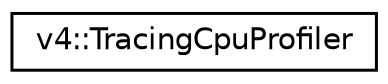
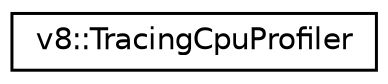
node "v4::TracingCpuProfiler": label "v4::TracingCpuProfiler" -> "v8::TracingCpuProfiler"
